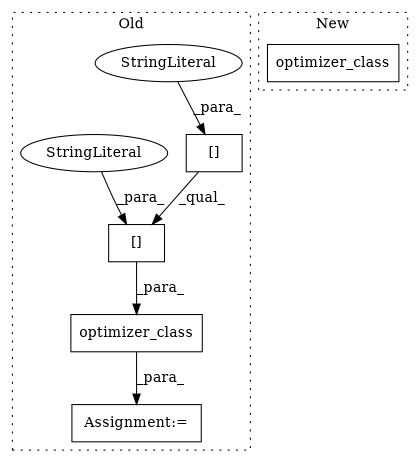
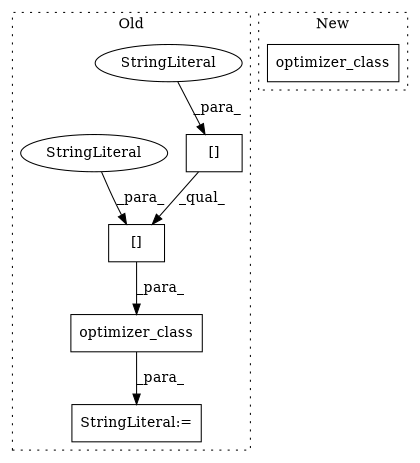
node "Assignment:=": label "Assignment:=" -> "StringLiteral:="
